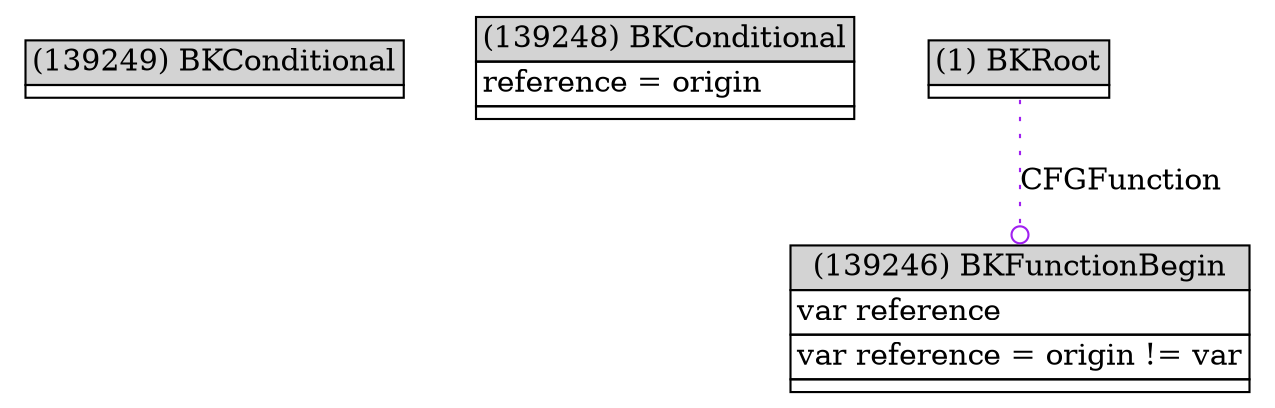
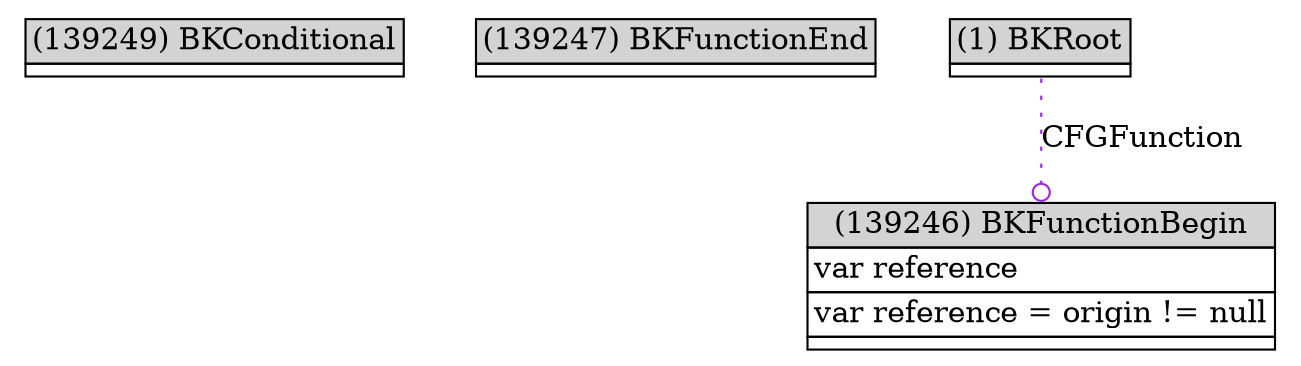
node "(139247) BKFunctionEnd": added
node "(139248) BKConditional": removed
node "(139246) BKFunctionBegin": text "var reference = origin != var" -> "var reference = origin != null"
